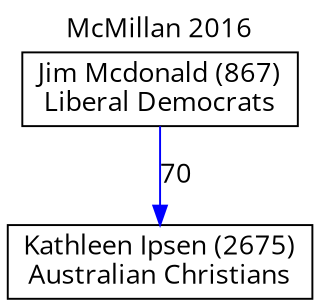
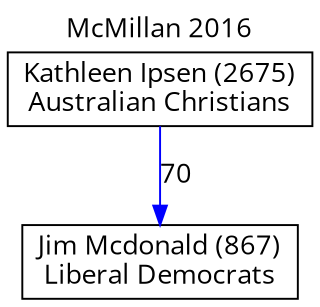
edge "Jim Mcdonald (867) Liberal Democrats" -> "Kathleen Ipsen (2675) Australian Christians": reversed
